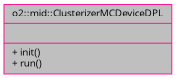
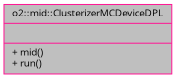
node "o2::mid::ClusterizerMCDeviceDPL": text "+ init()" -> "+ mid()"
